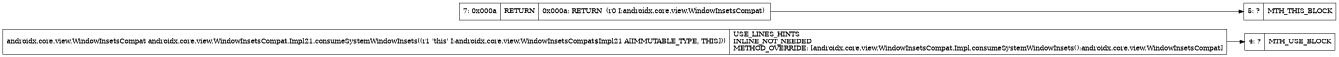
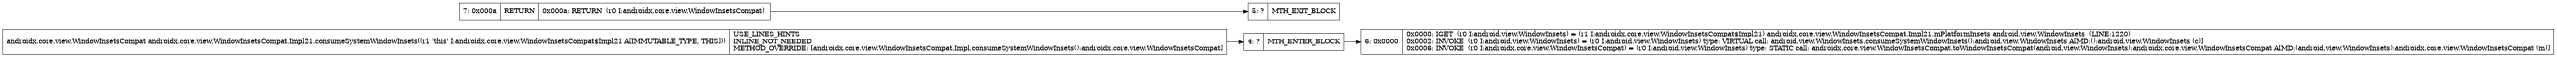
node "5: ?": text "MTH_THIS_BLOCK" -> "MTH_EXIT_BLOCK"
node "4: ?": text "MTH_USE_BLOCK" -> "MTH_ENTER_BLOCK"
node "6: 0x0000": added
